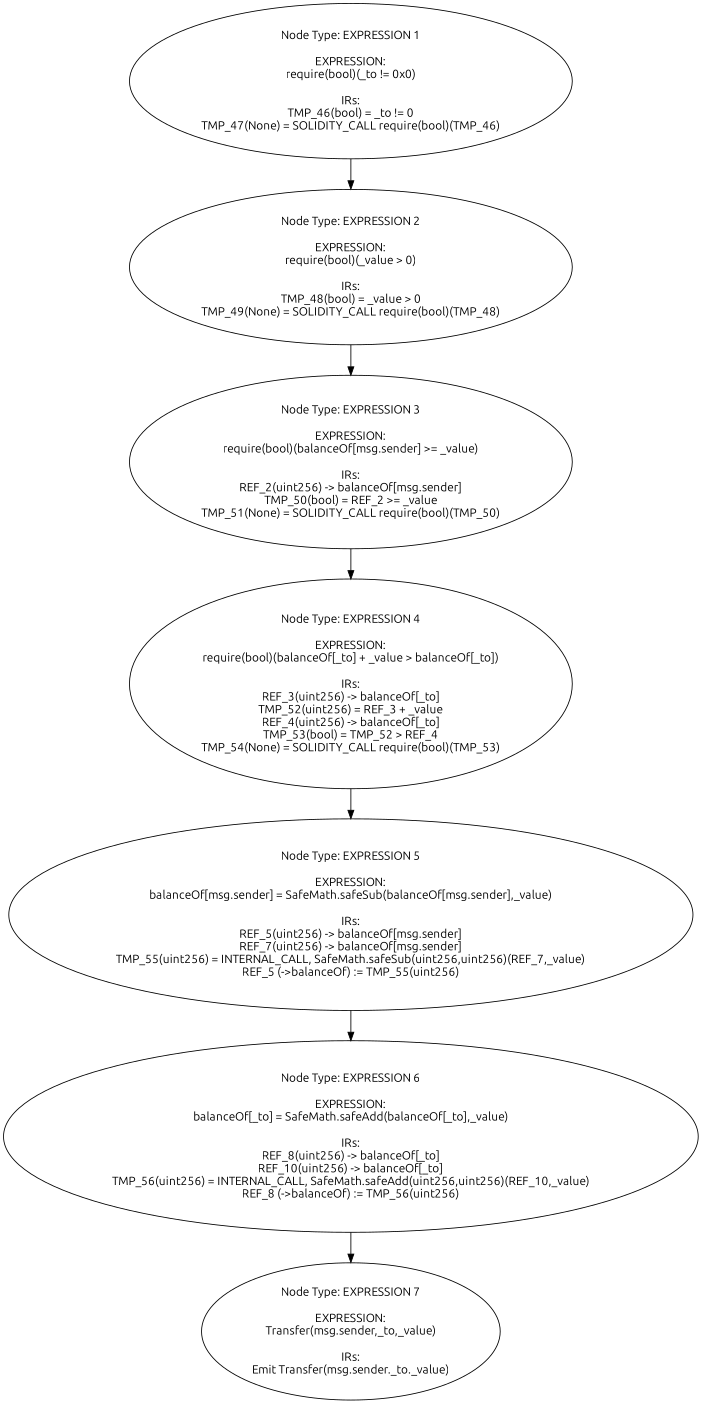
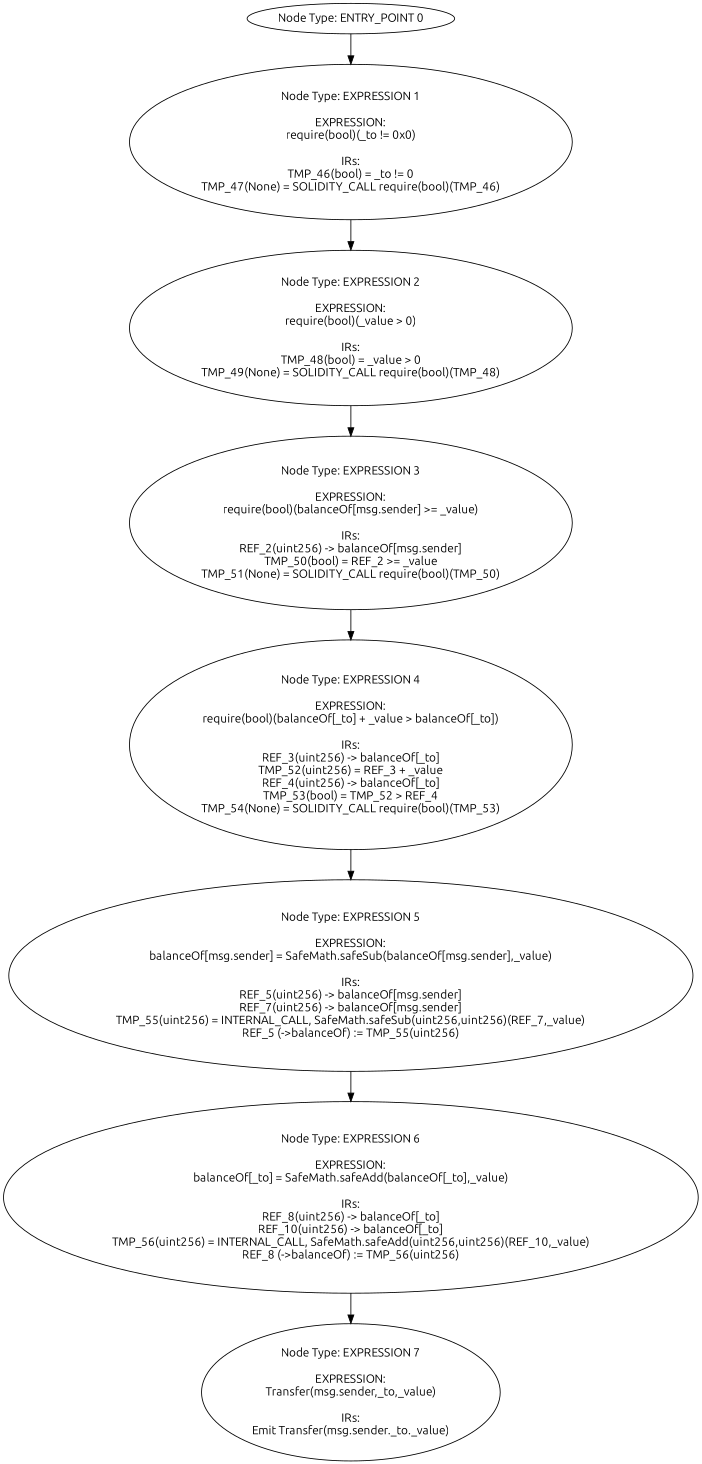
node "Node Type: ENTRY_POINT 0": added
